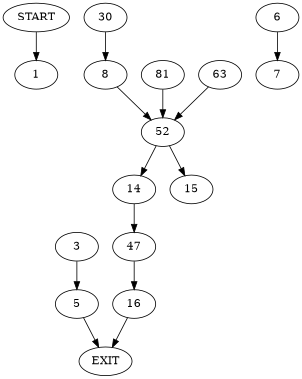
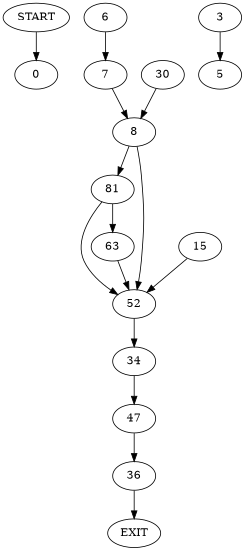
node "1": label "1" -> "0"
edge "7" -> "8": added
edge "8" -> "81": added
edge "52" -> "15": reversed
node "14": label "14" -> "34"
edge "81" -> "63": added
node "16": label "16" -> "36"
edge "5" -> "EXIT": removed
